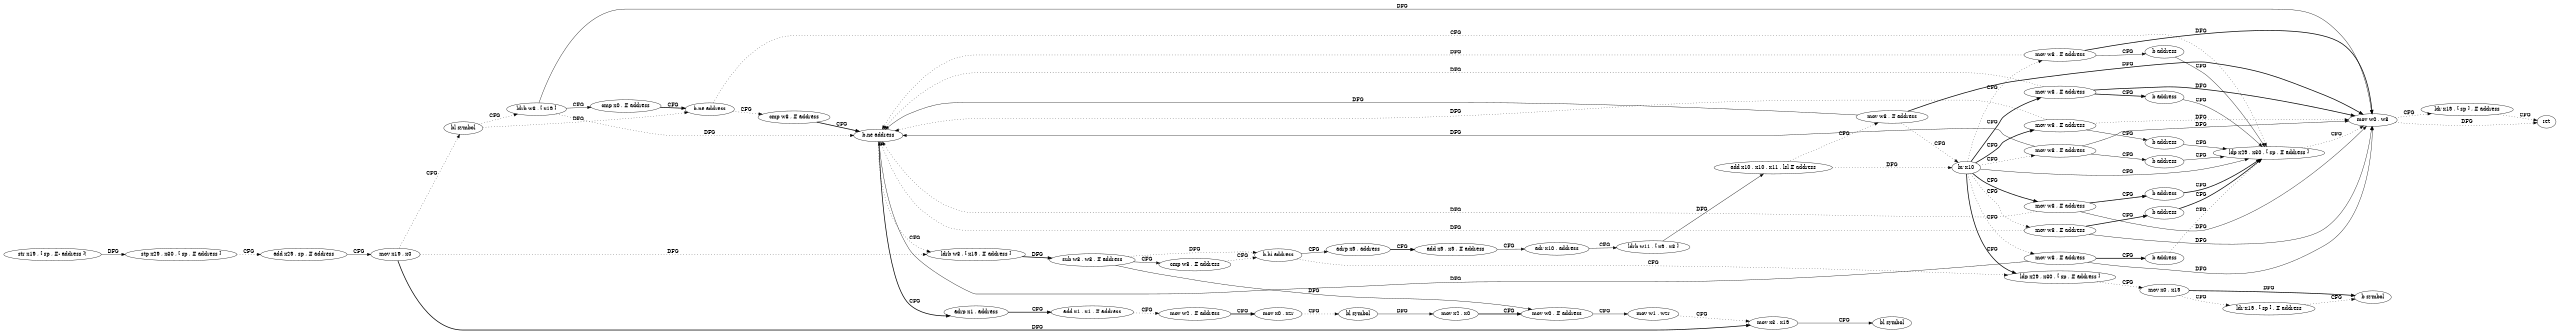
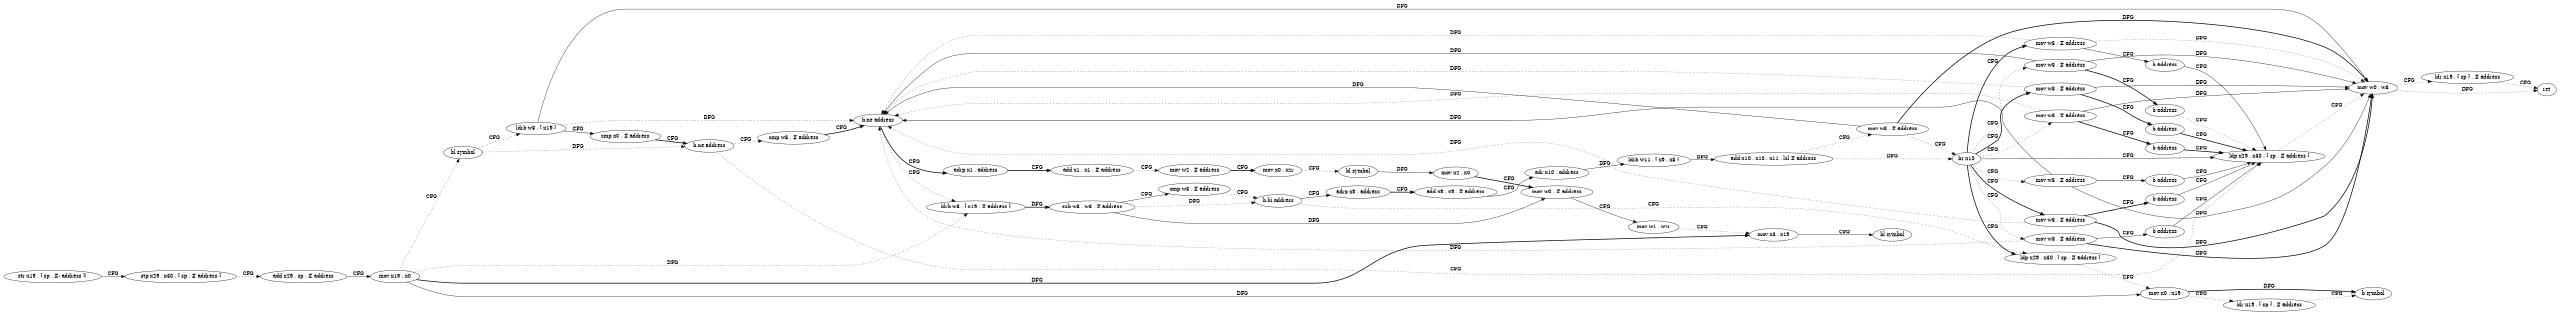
edge "adr x10 , address" -> "ldrb w11 , [ x9 , x8 ]": label "CFG" -> "DFG"
edge "str x19 , [ sp , #- address ]!" -> "stp x29 , x30 , [ sp , # address ]": label "DFG" -> "CFG"
edge "mov x19 , x0" -> "mov x0 , x19": added, label "DFG"
